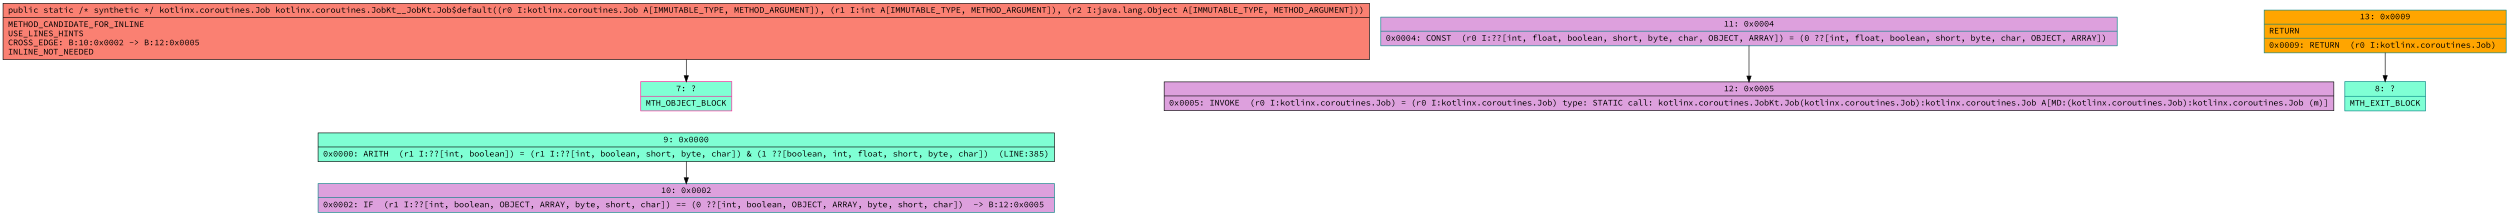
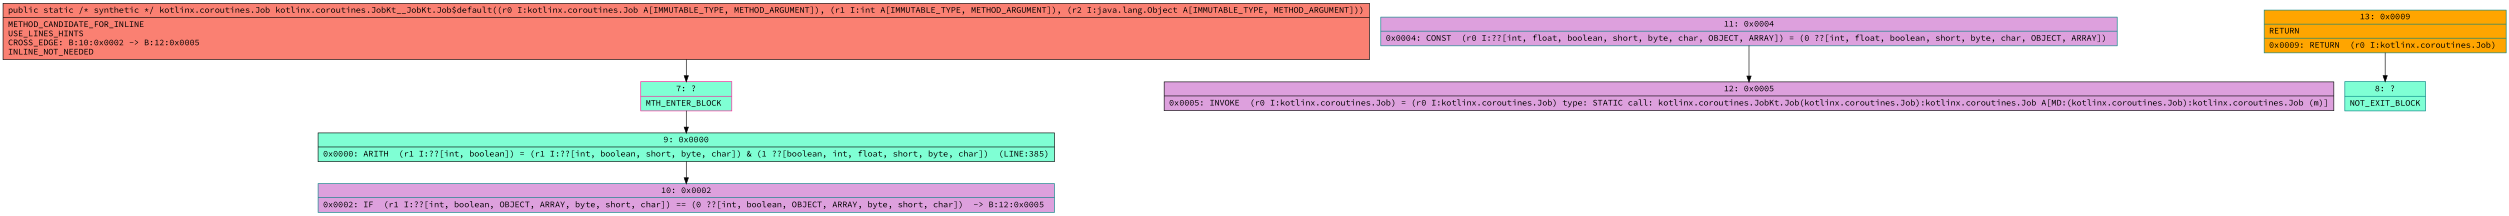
node "7: ?": text "MTH_OBJECT_BLOCK" -> "MTH_ENTER_BLOCK"
node "8: ?": text "MTH_EXIT_BLOCK" -> "NOT_EXIT_BLOCK"
edge "7: ?" -> "9: 0x0000": added
